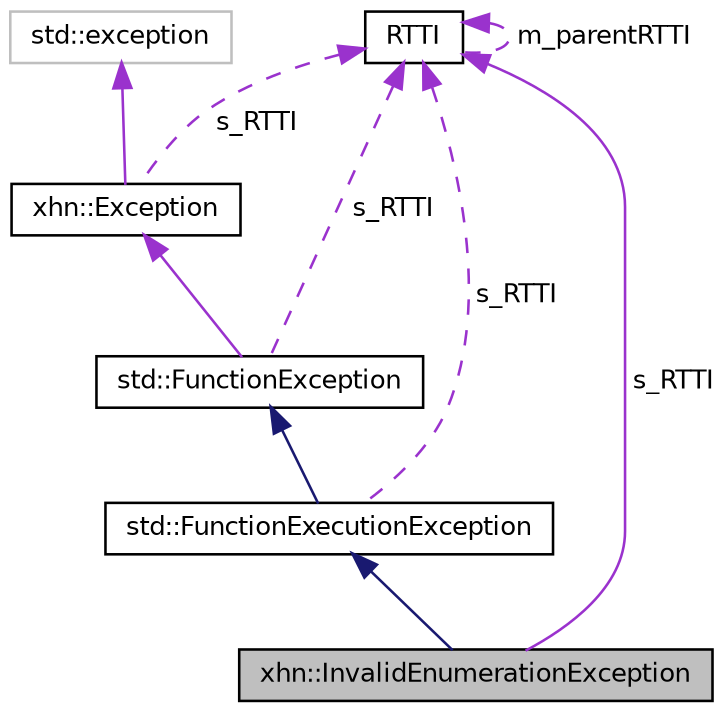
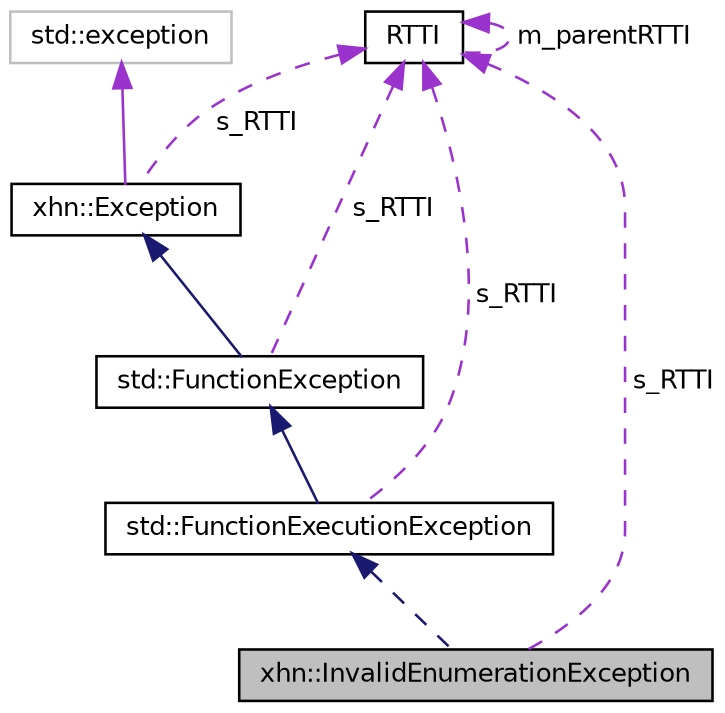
edge "std::FunctionException" -> "xhn::Exception": color darkorchid3 -> midnightblue
edge "xhn::InvalidEnumerationException" -> "RTTI": style solid -> dashed
edge "xhn::InvalidEnumerationException" -> "std::FunctionExecutionException": style solid -> dashed
